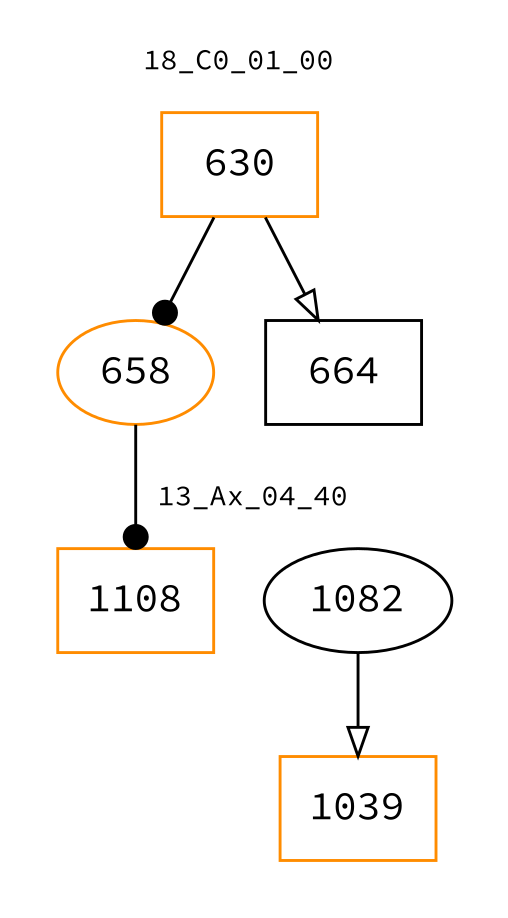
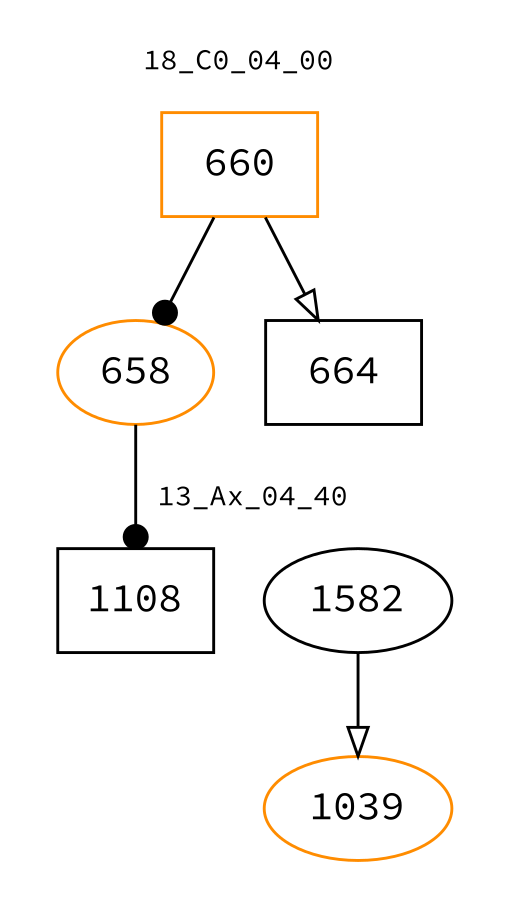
cluster "18_C0_01_00": label "18_C0_01_00" -> "18_C0_04_00"
node "630": label "630" -> "660"
node "1108": color darkorange -> black
node "1082": label "1082" -> "1582"
node "1039": shape box -> ellipse
